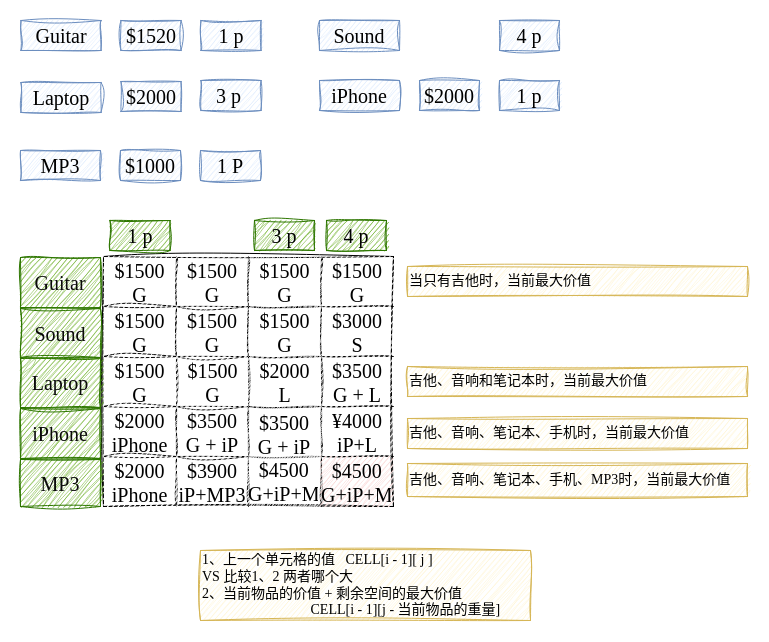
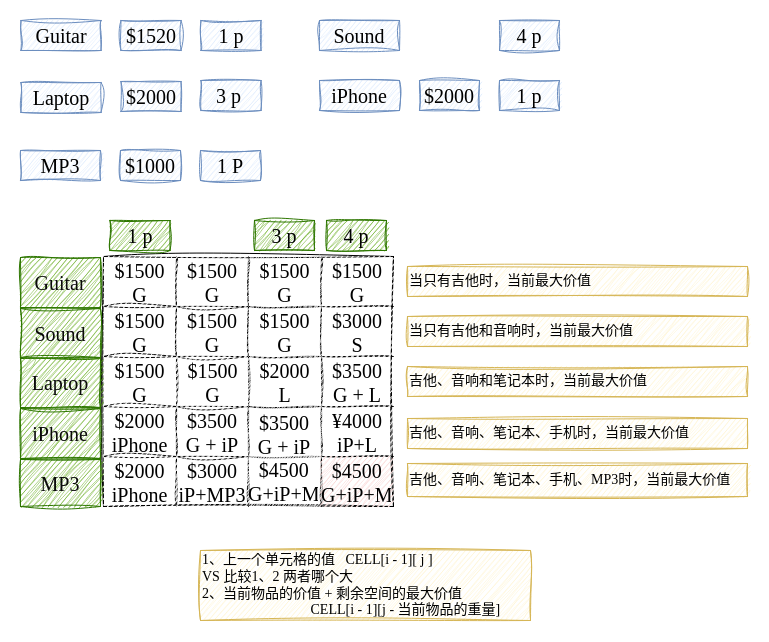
node "当只有吉他和音响时，当前最大价值": added
node "$3900 iP+MP3": label "$3900 iP+MP3" -> "$3000 iP+MP3"
